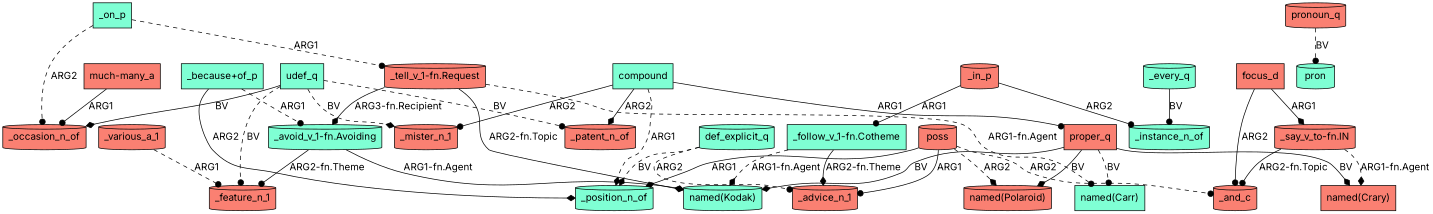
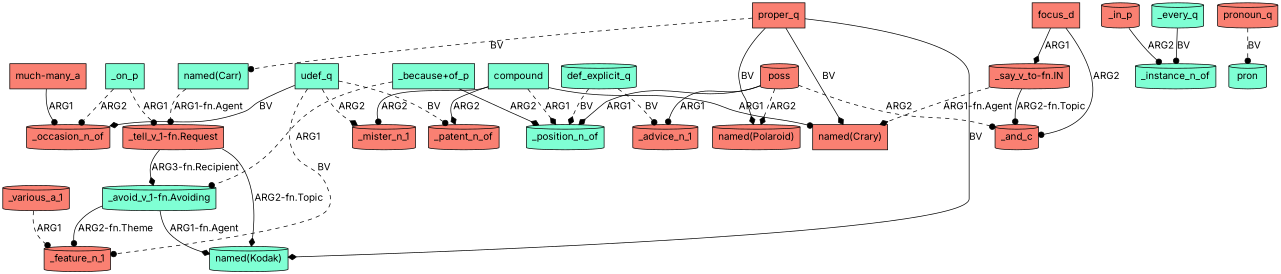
edge "udef_q" -> "_mister_n_1": label "BV" -> "ARG2"
edge "compound" -> "proper_q": now "compound" -> "named(Crary)"
edge "_tell_v_1-fn.Request" -> "named(Carr)": reversed
node "_follow_v_1-fn.Cotheme": removed
edge "def_explicit_q" -> "_advice_n_1": label "ARG2" -> "BV"
